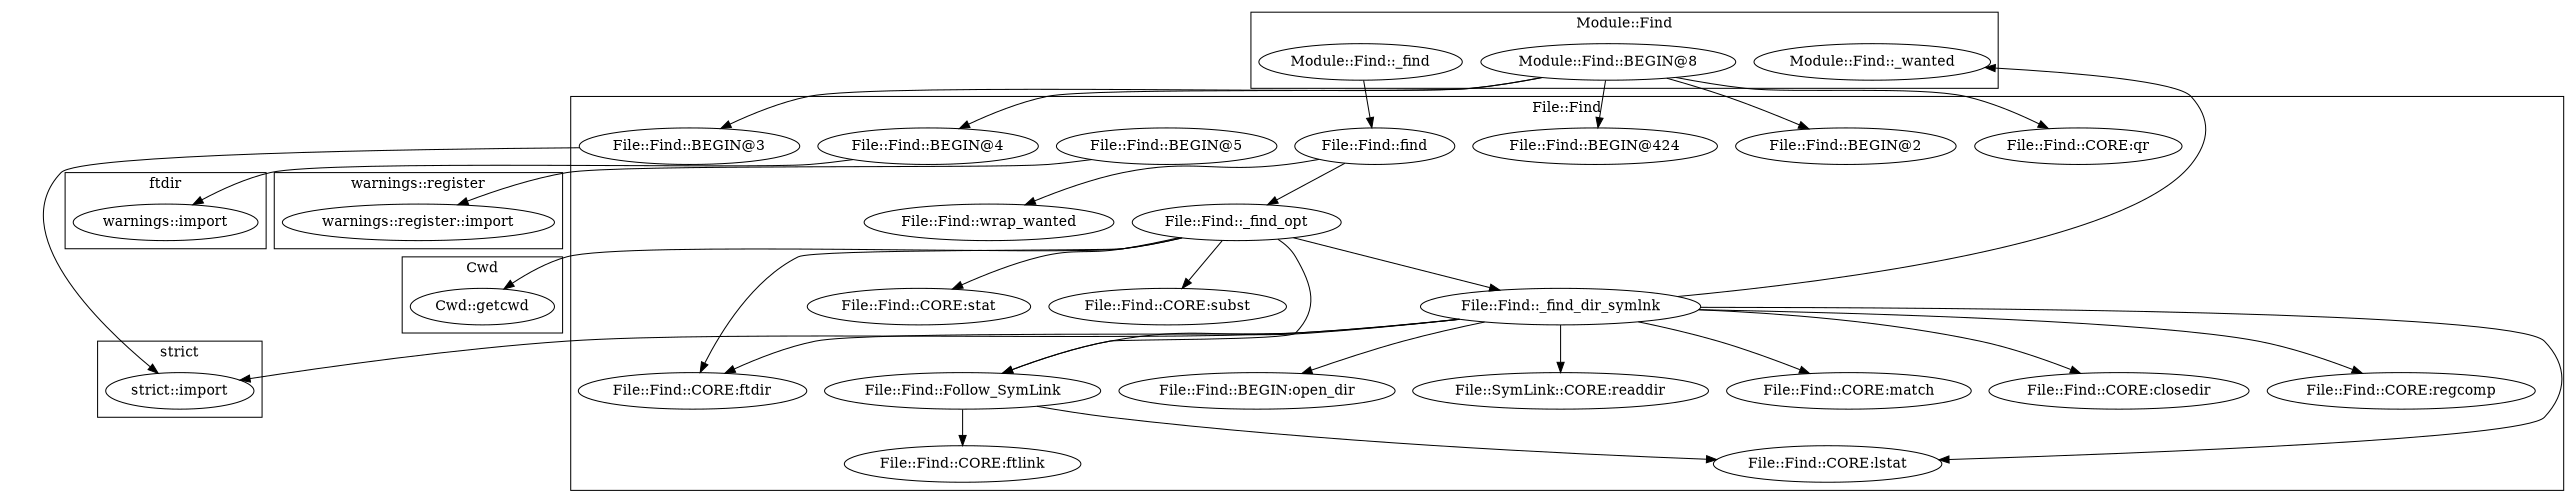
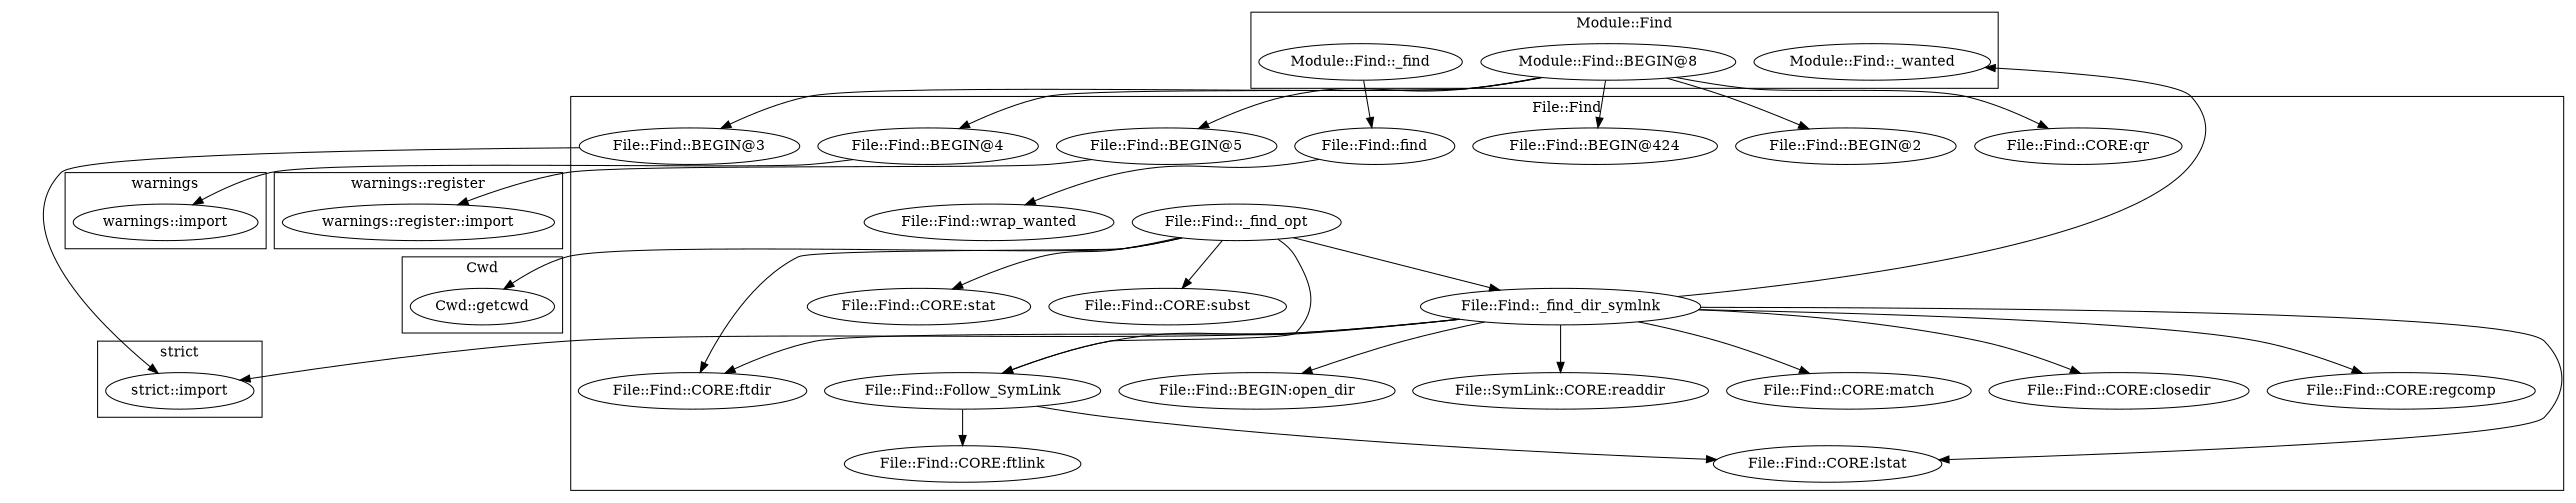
edge "Module::Find::BEGIN@8" -> "File::Find::BEGIN@5": added
edge "File::Find::find" -> "File::Find::_find_opt": removed
cluster "ftdir": label "ftdir" -> "warnings"
